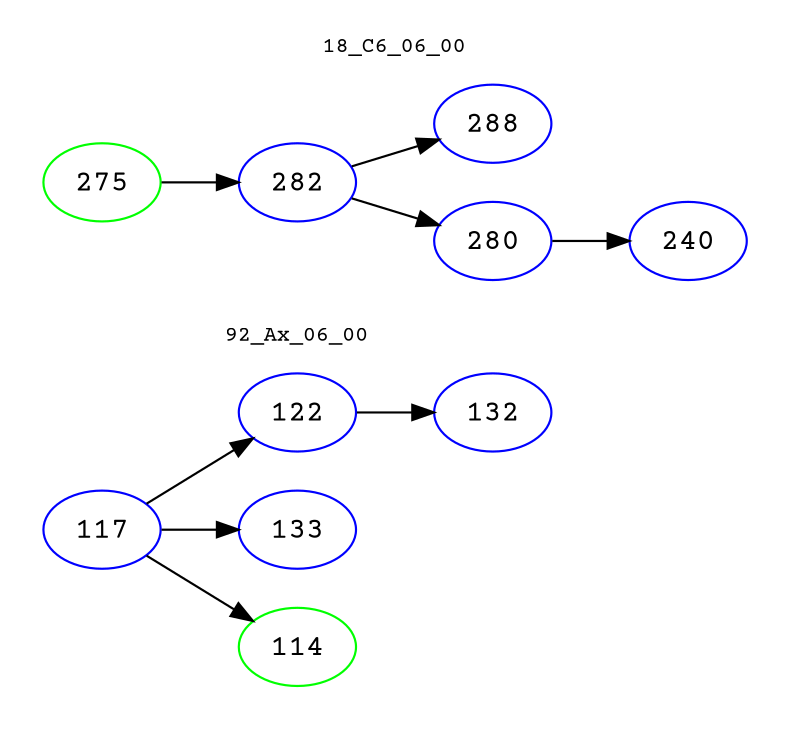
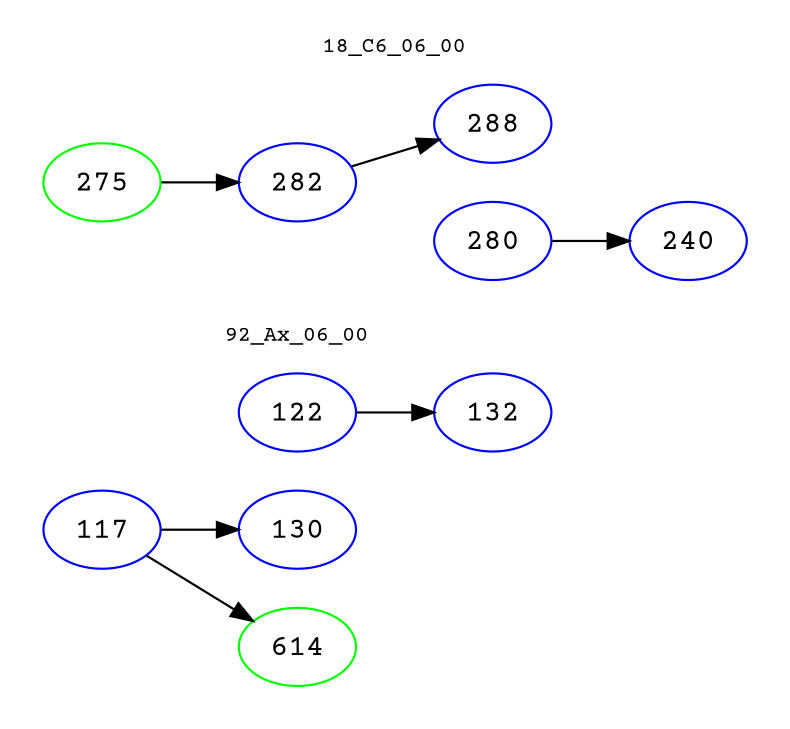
edge "282" -> "280": removed
edge "117" -> "122": removed
node "133": label "133" -> "130"
node "114": label "114" -> "614"
